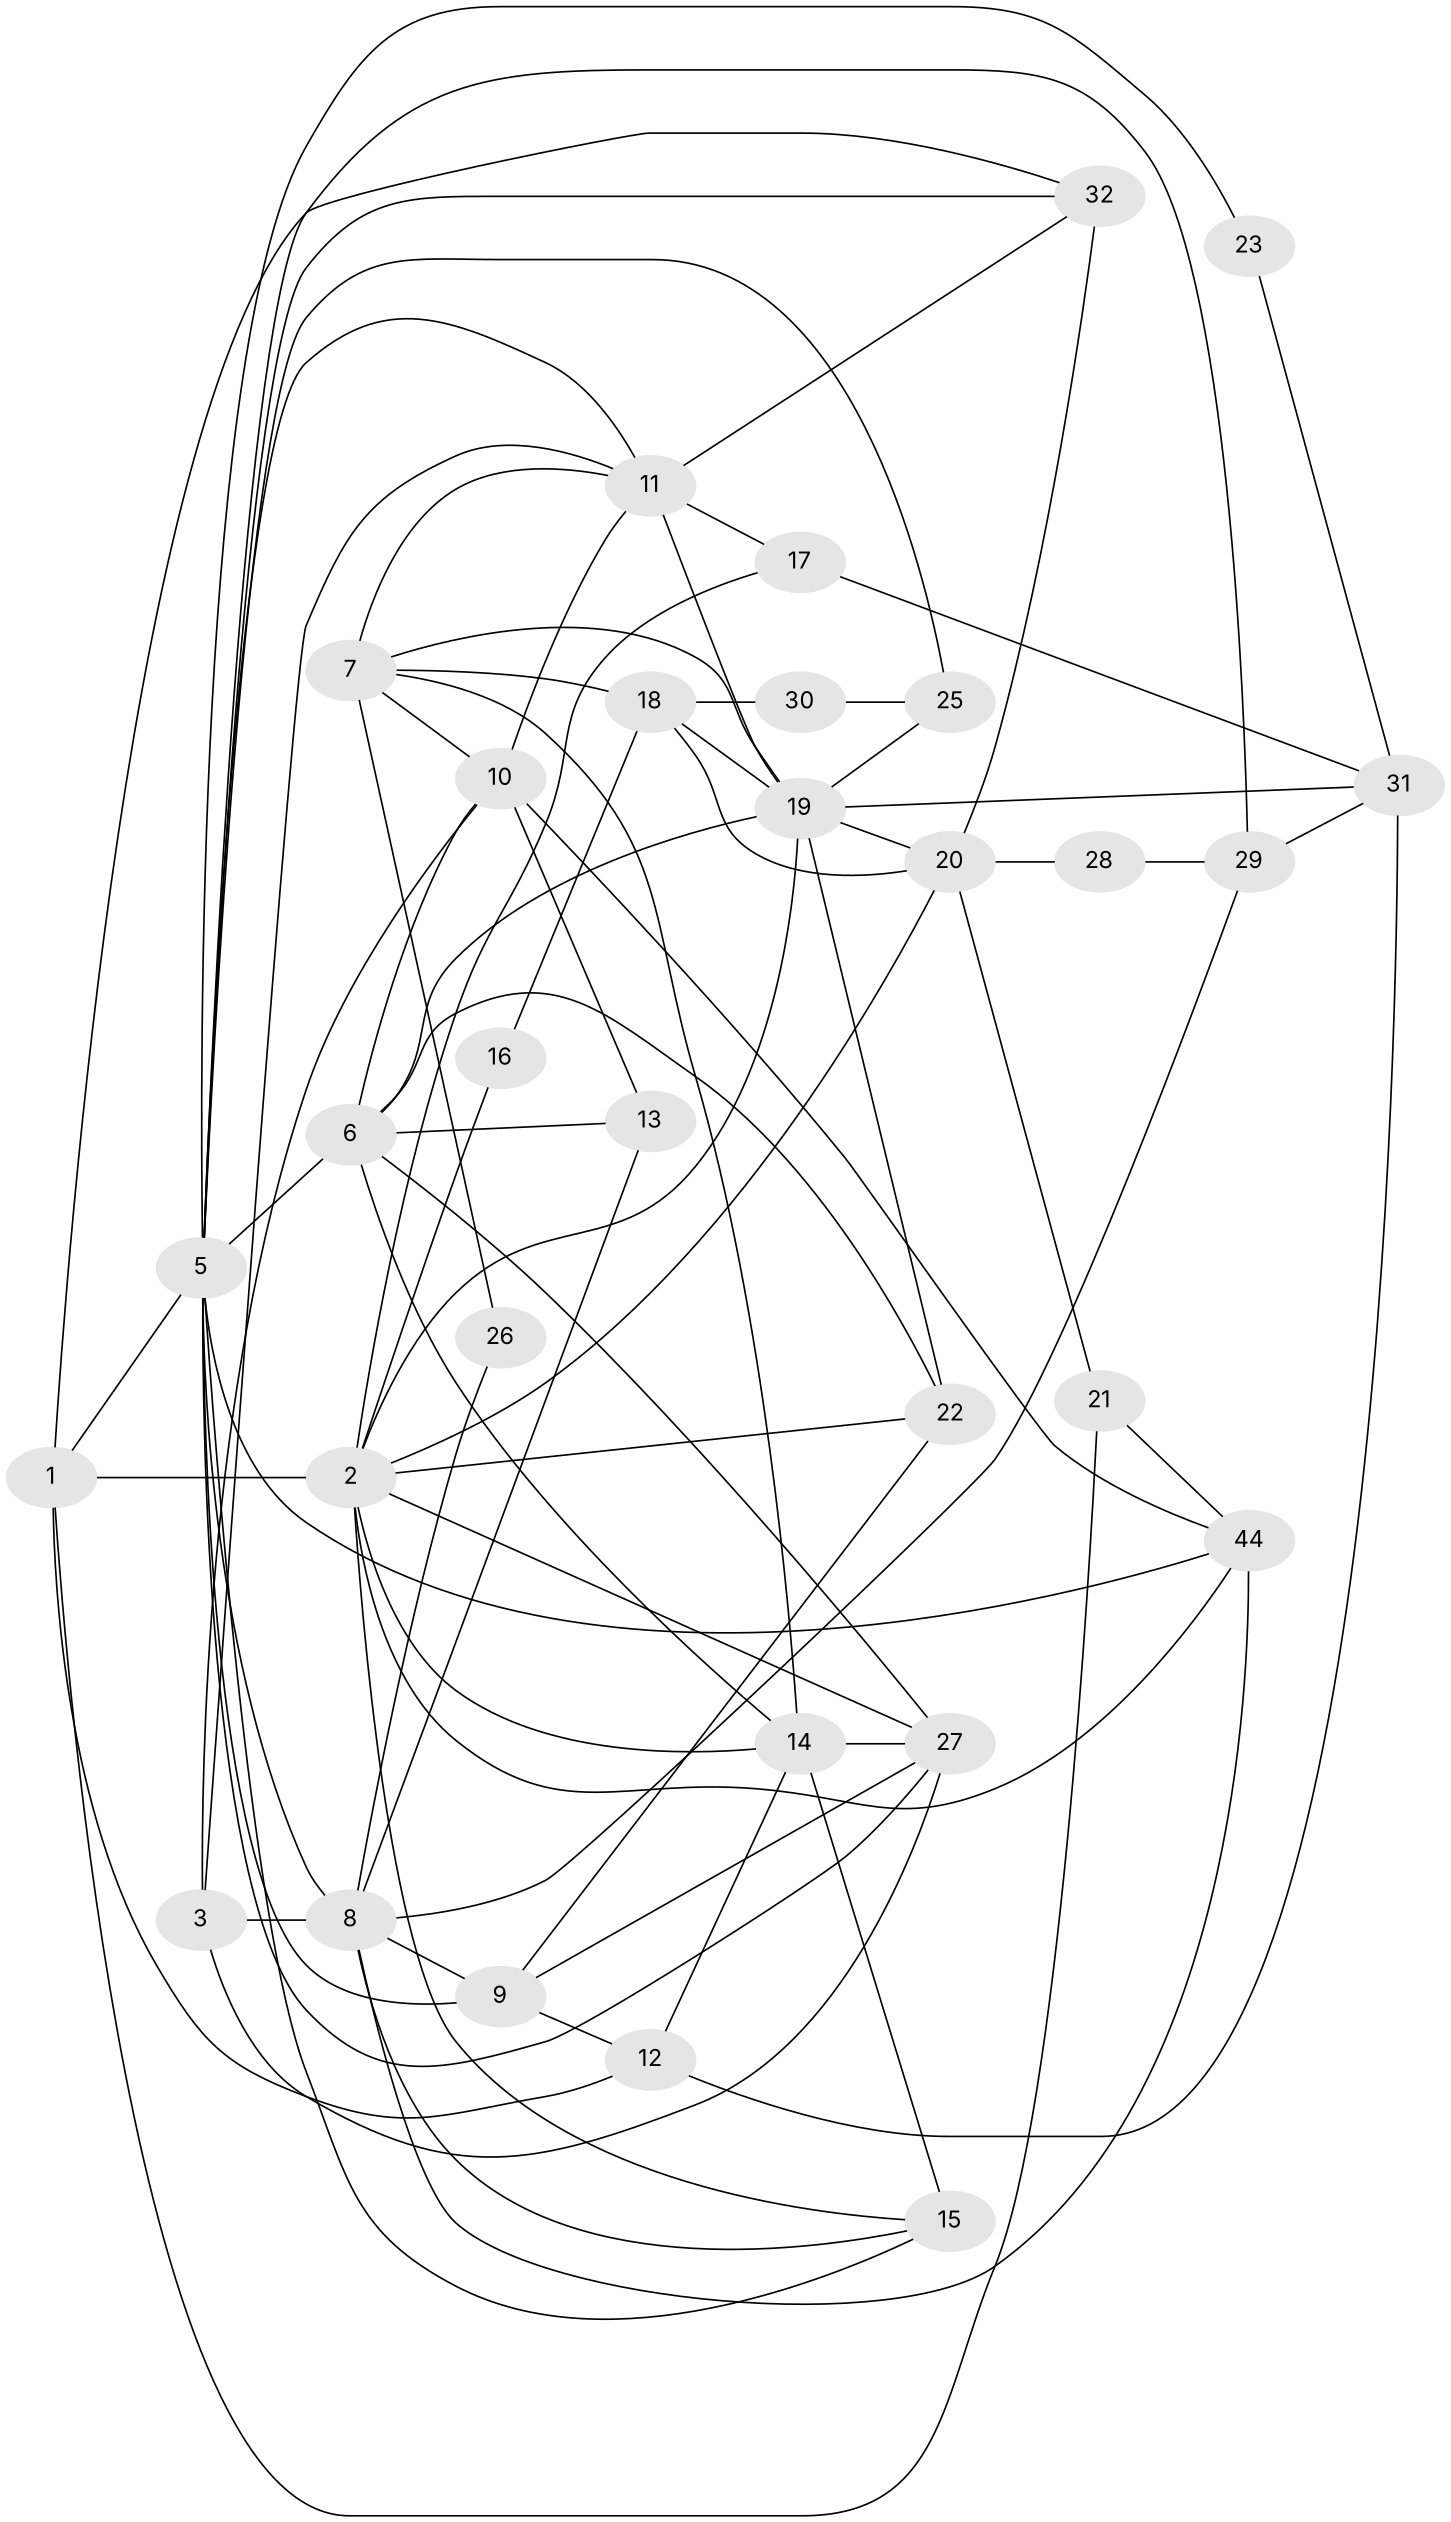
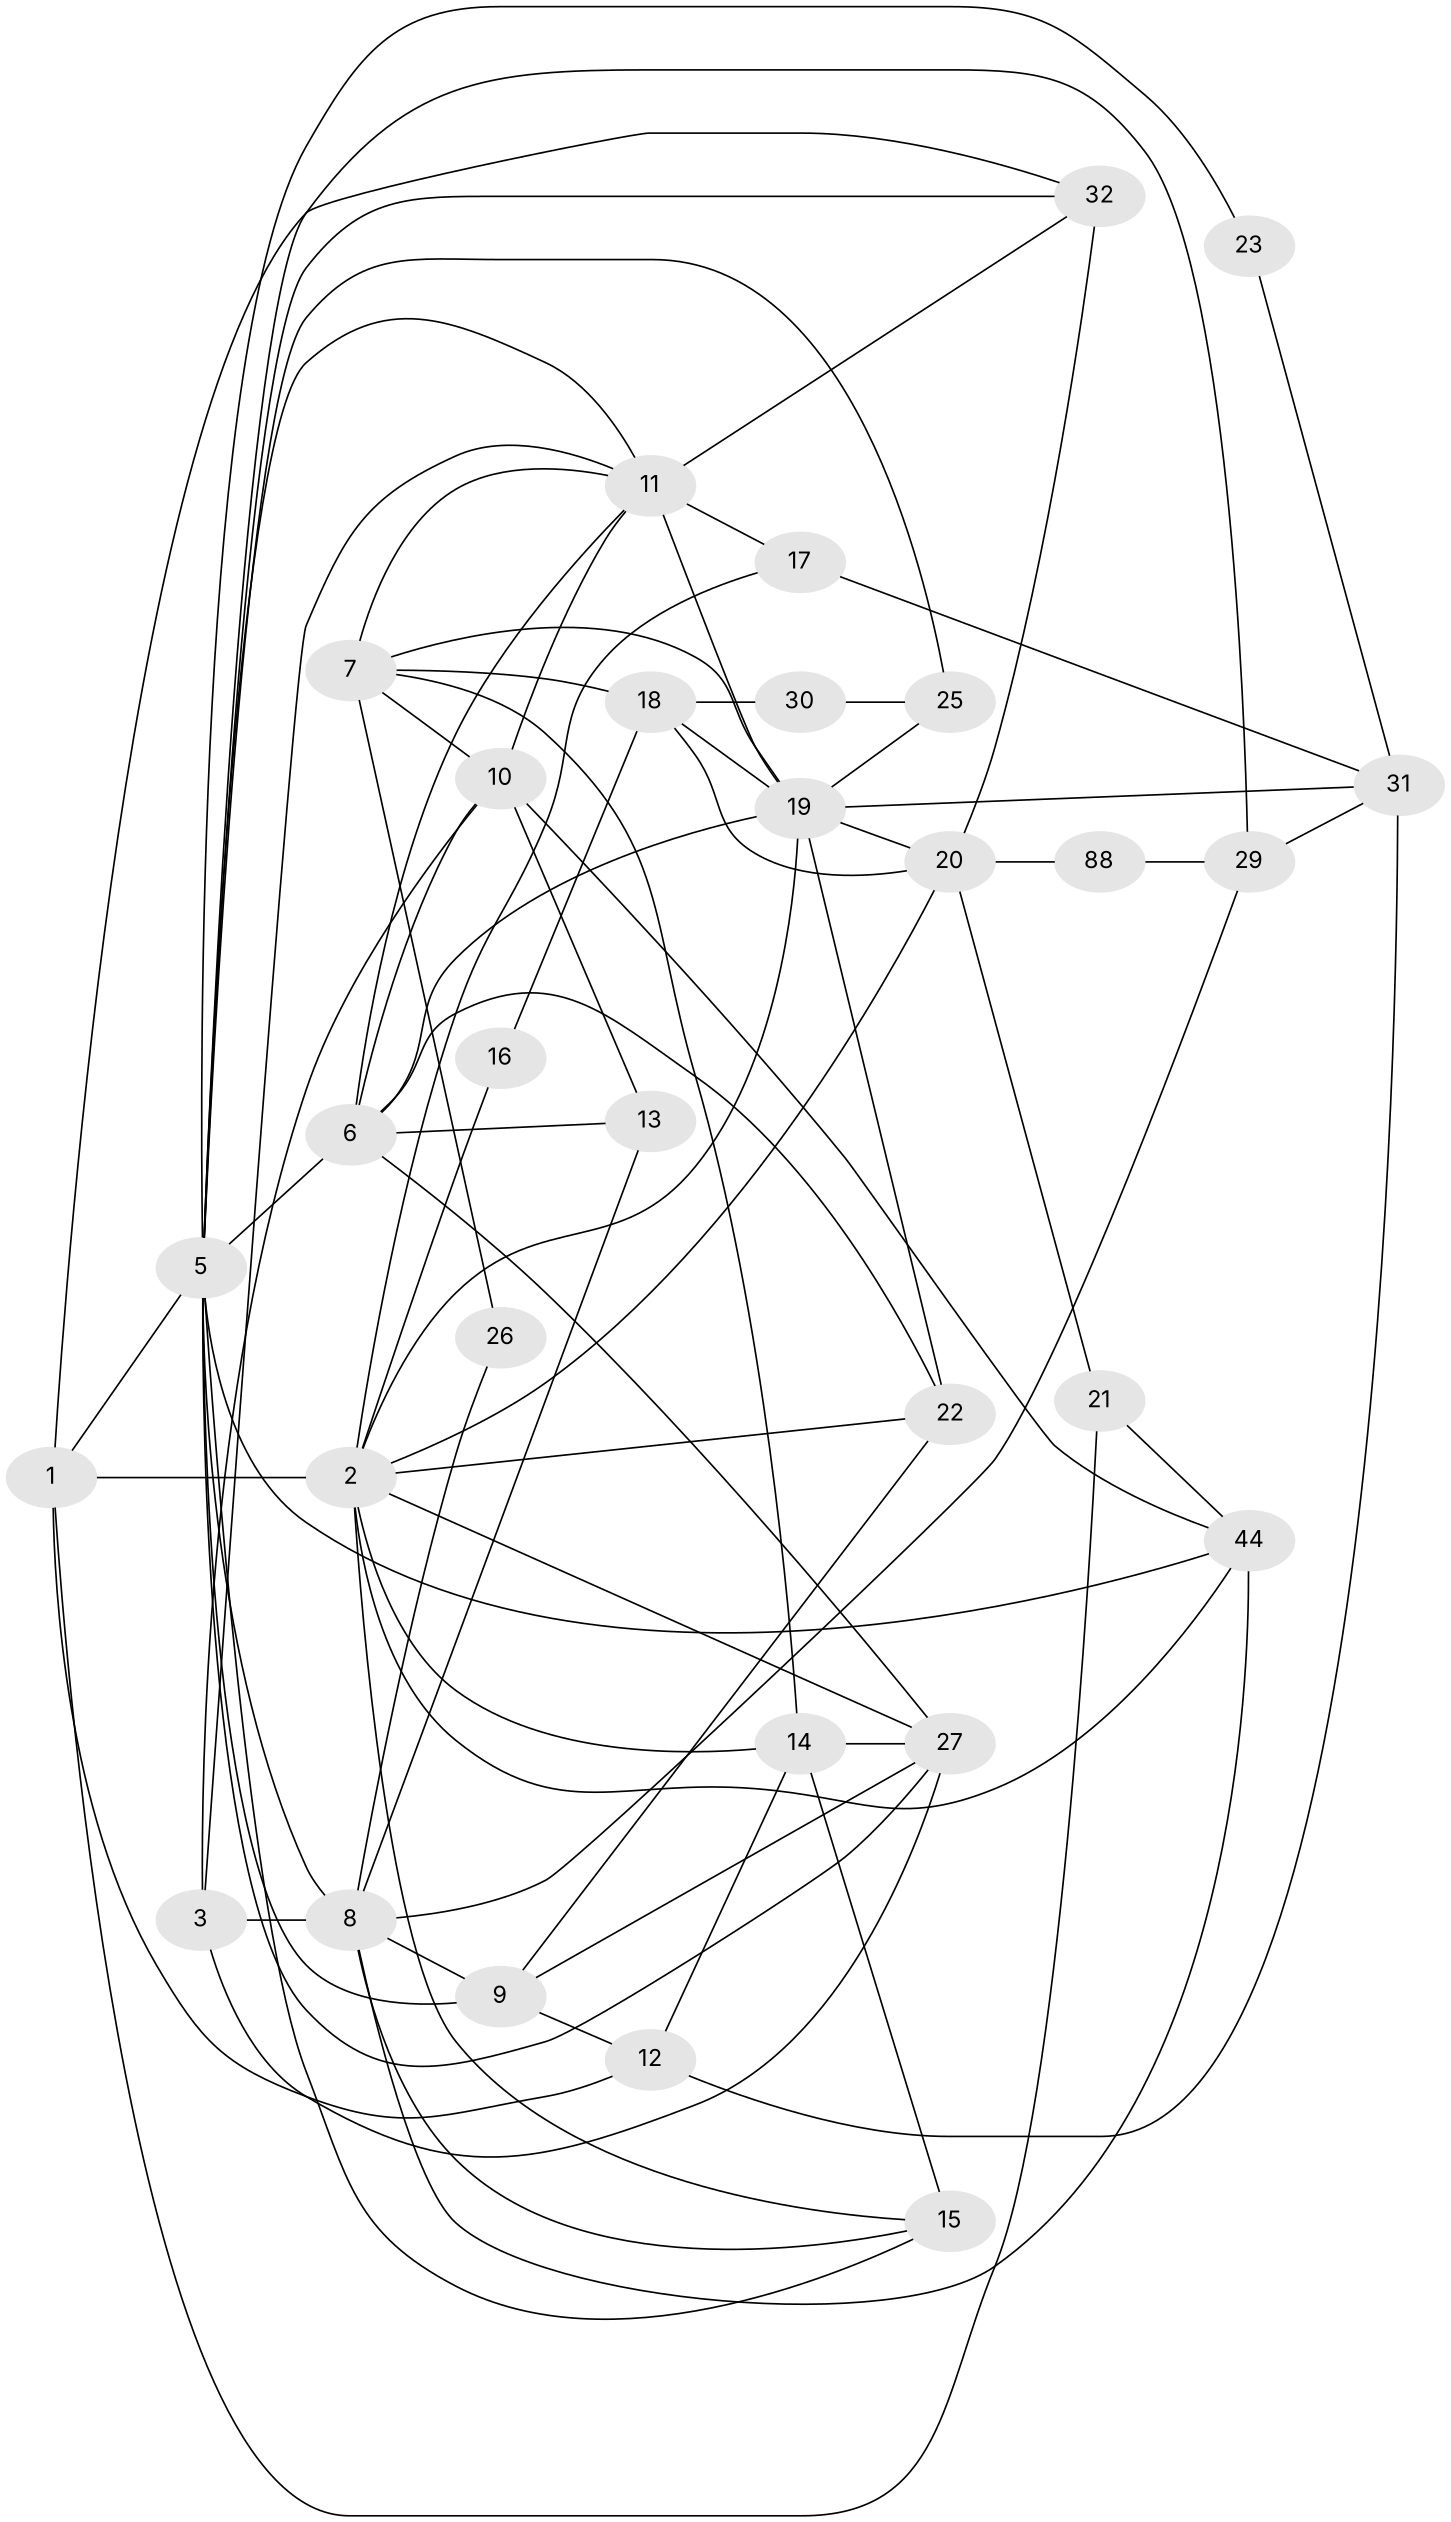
node "28": label "28" -> "88"
edge "6" -- "14": now "6" -- "11"
